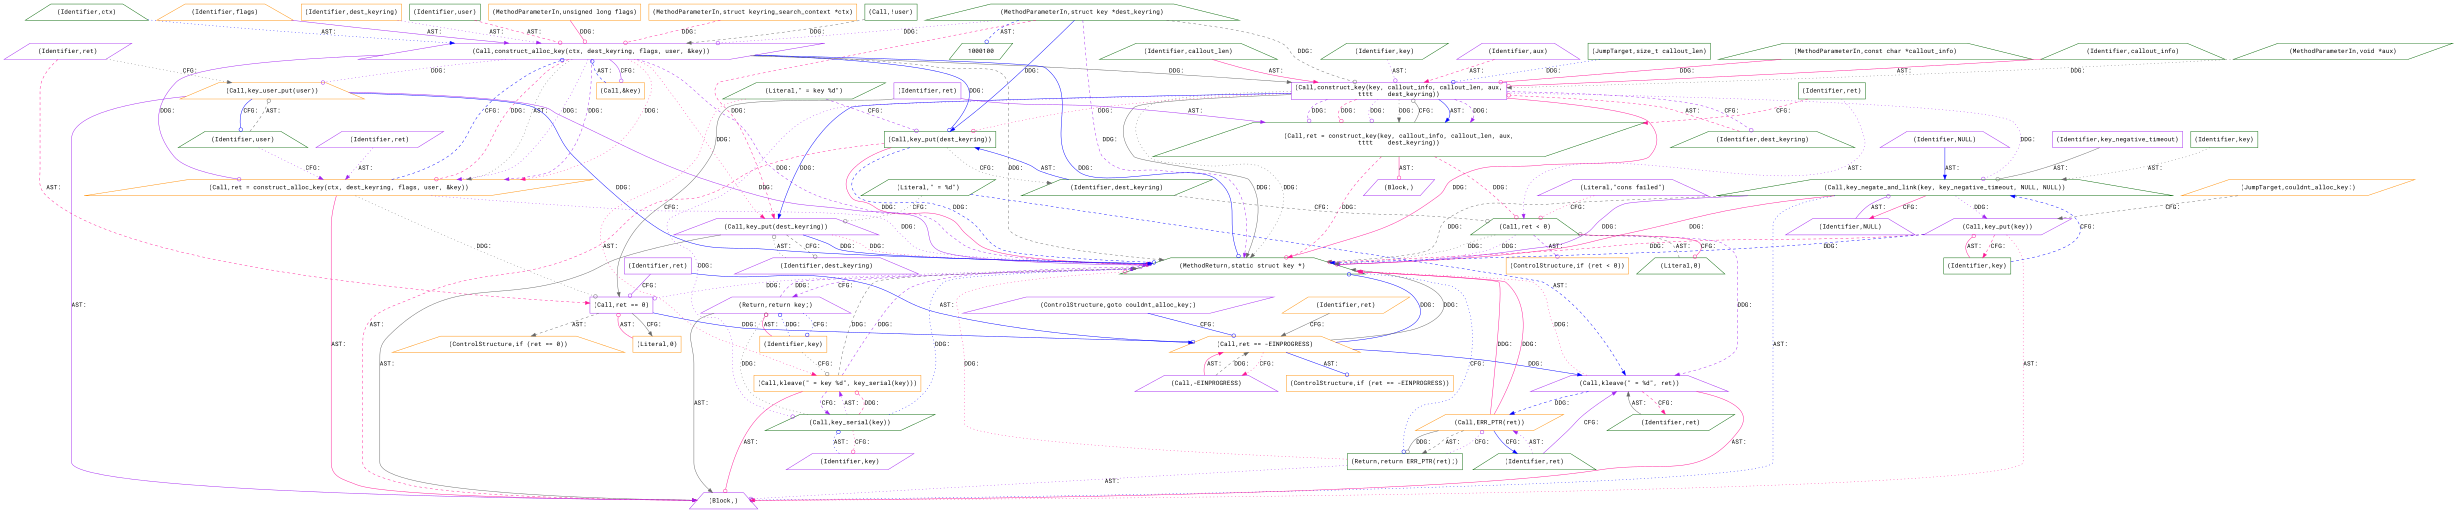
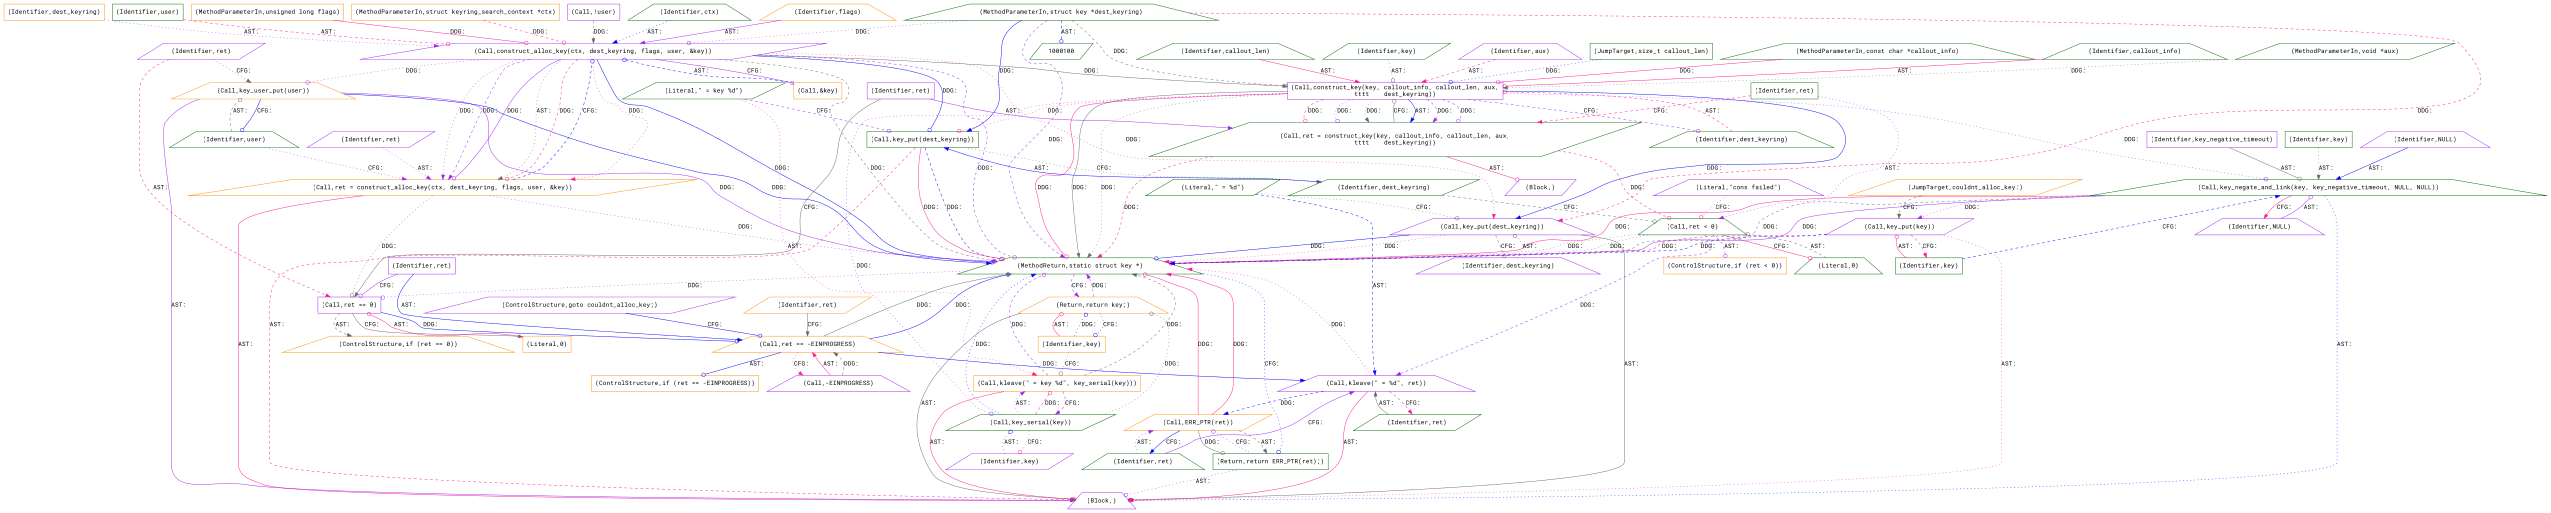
node "(Call,!user)": color darkgreen -> purple
node "(Return,return key;)": color purple -> darkorange
edge "(Return,return ERR_PTR(ret);)" -> "(MethodReturn,static struct key *)": removed, label "DDG:"
